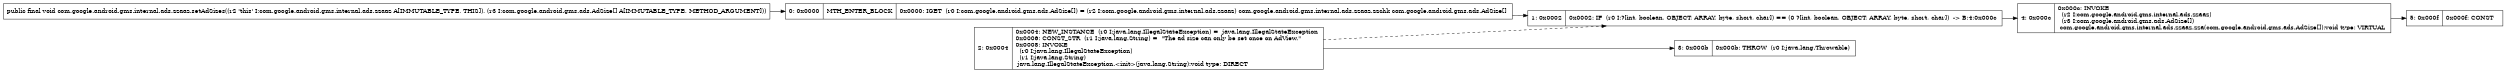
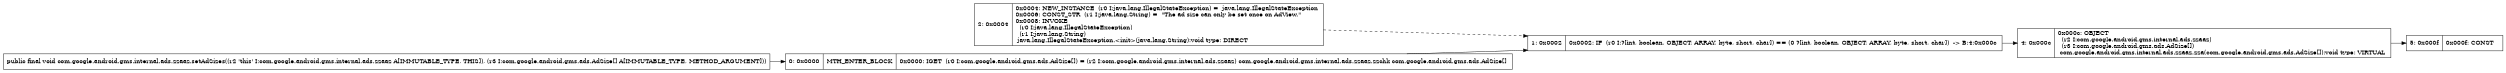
node "4: 0x000c": text "0x000c: INVOKE" -> "0x000c: OBJECT"
node "3: 0x000b": removed
